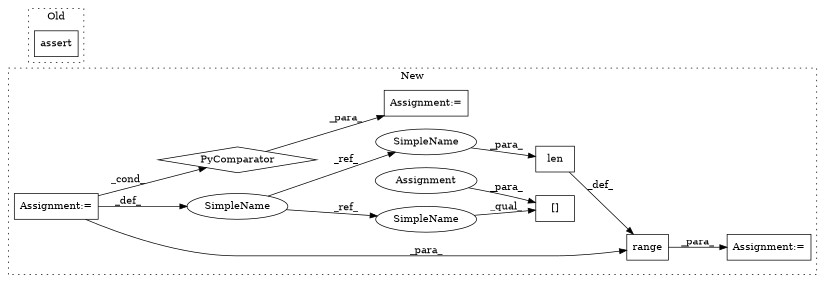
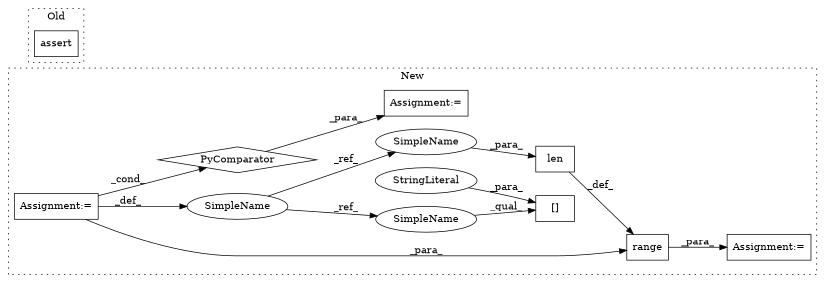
node "Assignment": label "Assignment" -> "StringLiteral"
